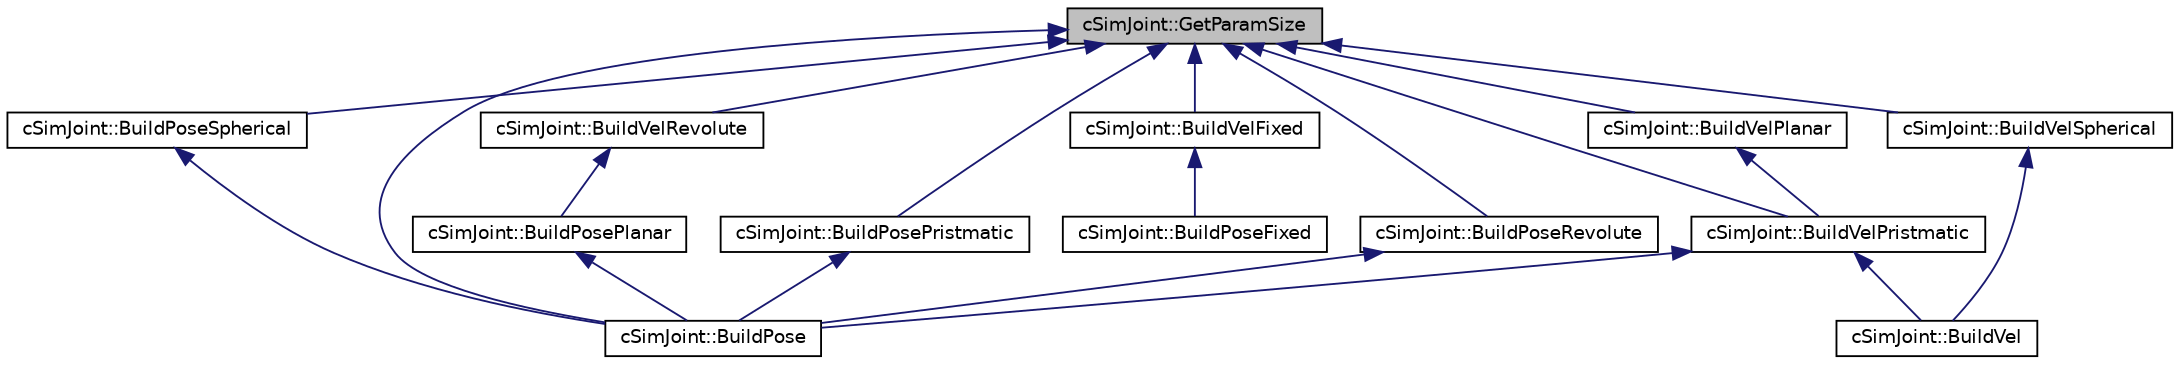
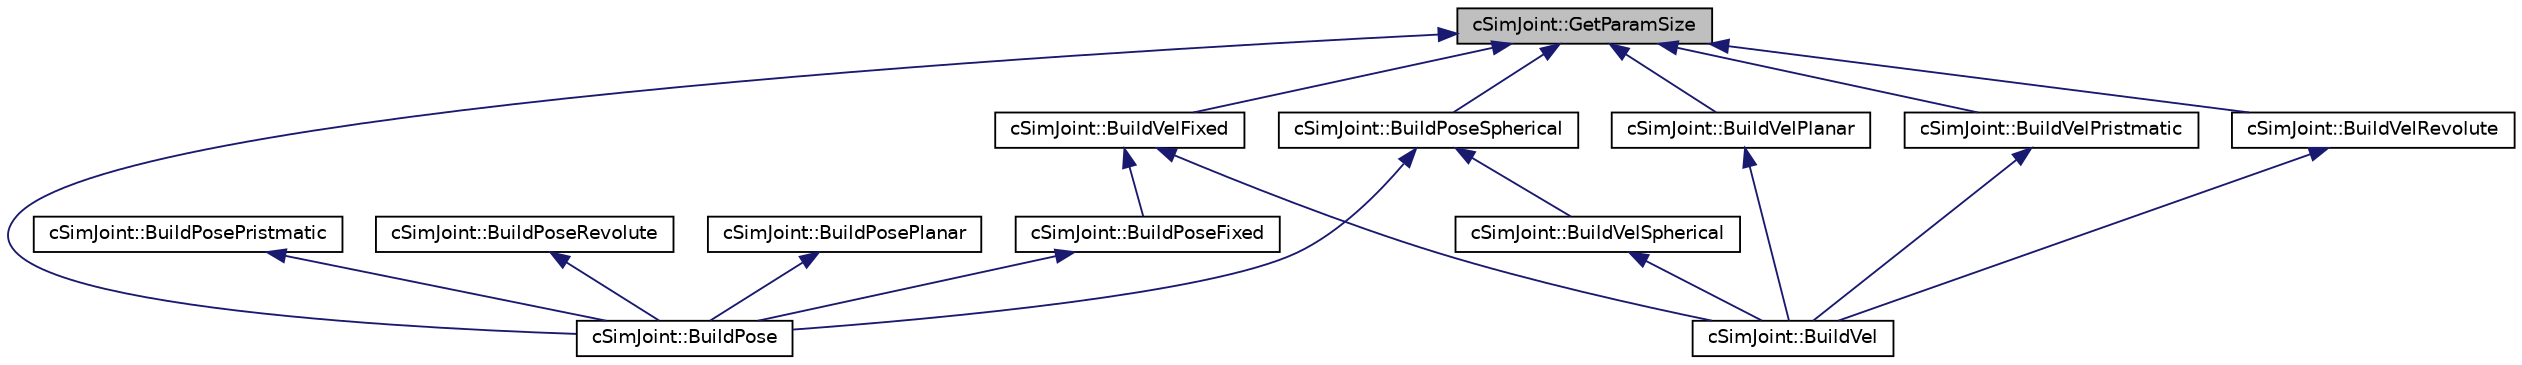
edge "cSimJoint::BuildVelSpherical" -> "cSimJoint::GetParamSize": now "cSimJoint::BuildVelSpherical" -> "cSimJoint::BuildPoseSpherical"
edge "cSimJoint::BuildPoseRevolute" -> "cSimJoint::GetParamSize": removed
edge "cSimJoint::BuildPosePristmatic" -> "cSimJoint::GetParamSize": removed
edge "cSimJoint::BuildVelPristmatic" -> "cSimJoint::BuildVelPlanar": now "cSimJoint::BuildVel" -> "cSimJoint::BuildVelPlanar"
edge "cSimJoint::BuildPosePlanar" -> "cSimJoint::BuildVelRevolute": now "cSimJoint::BuildVel" -> "cSimJoint::BuildVelRevolute"
edge "cSimJoint::BuildVel" -> "cSimJoint::BuildVelFixed": added
edge "cSimJoint::BuildPose" -> "cSimJoint::BuildVelPristmatic": now "cSimJoint::BuildPose" -> "cSimJoint::BuildPoseFixed"
